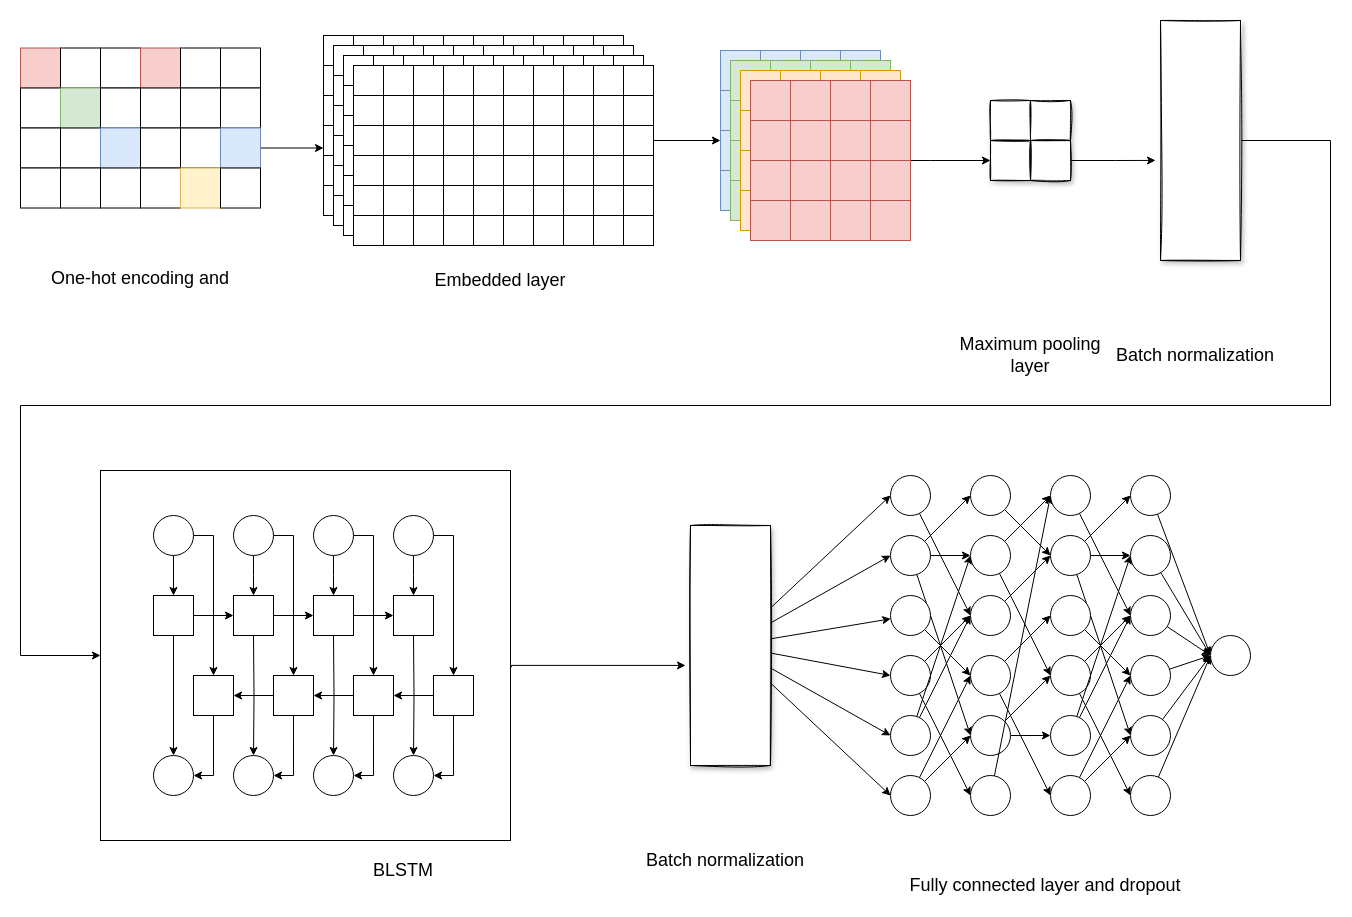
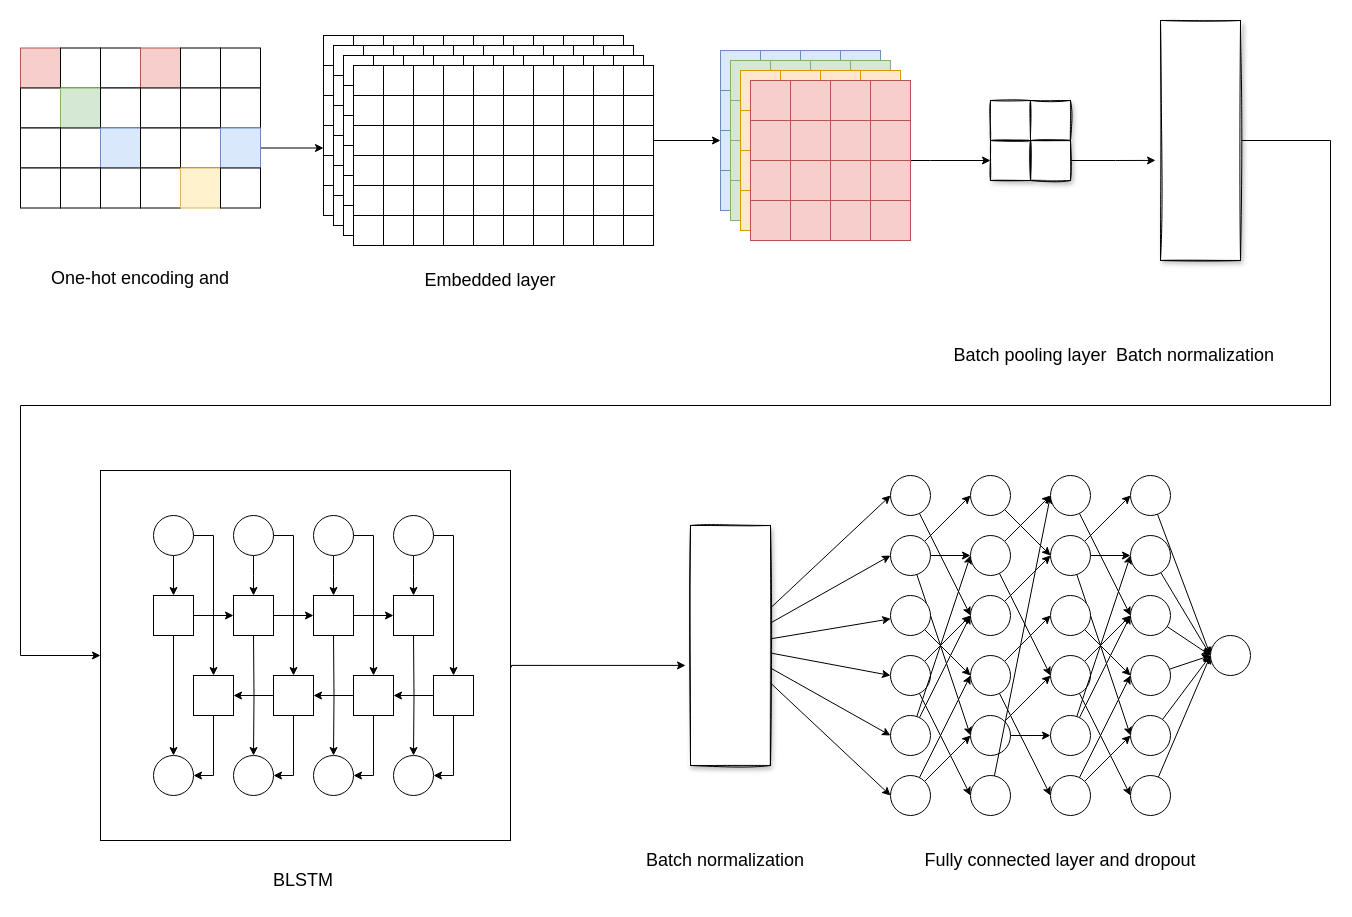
node "Embedded layer": moved (501, 281) -> (491, 281)
node "Maximum pooling layer": label "Maximum pooling layer" -> "Batch pooling layer"
node "BLSTM": moved (404, 871) -> (304, 881)
node "Fully connected layer and dropout": moved (1046, 886) -> (1061, 861)
